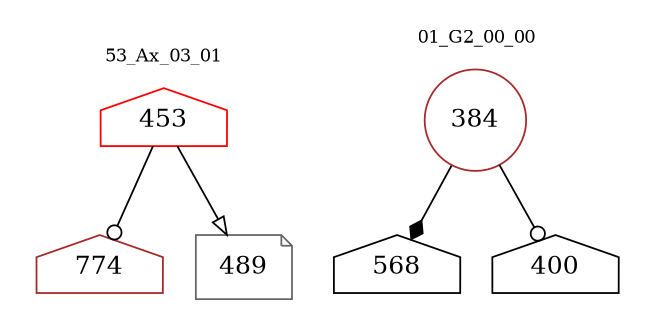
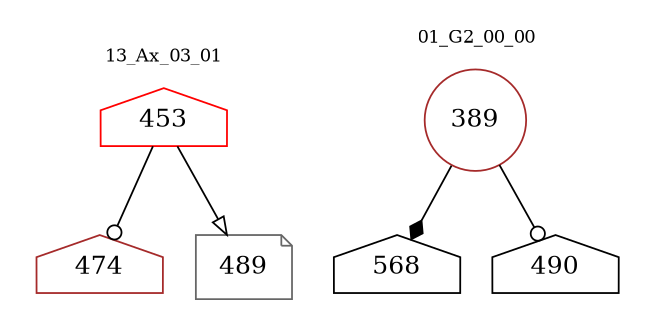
cluster "53_Ax_03_01": label "53_Ax_03_01" -> "13_Ax_03_01"
node "384": label "384" -> "389"
node "774": label "774" -> "474"
node "400": label "400" -> "490"
